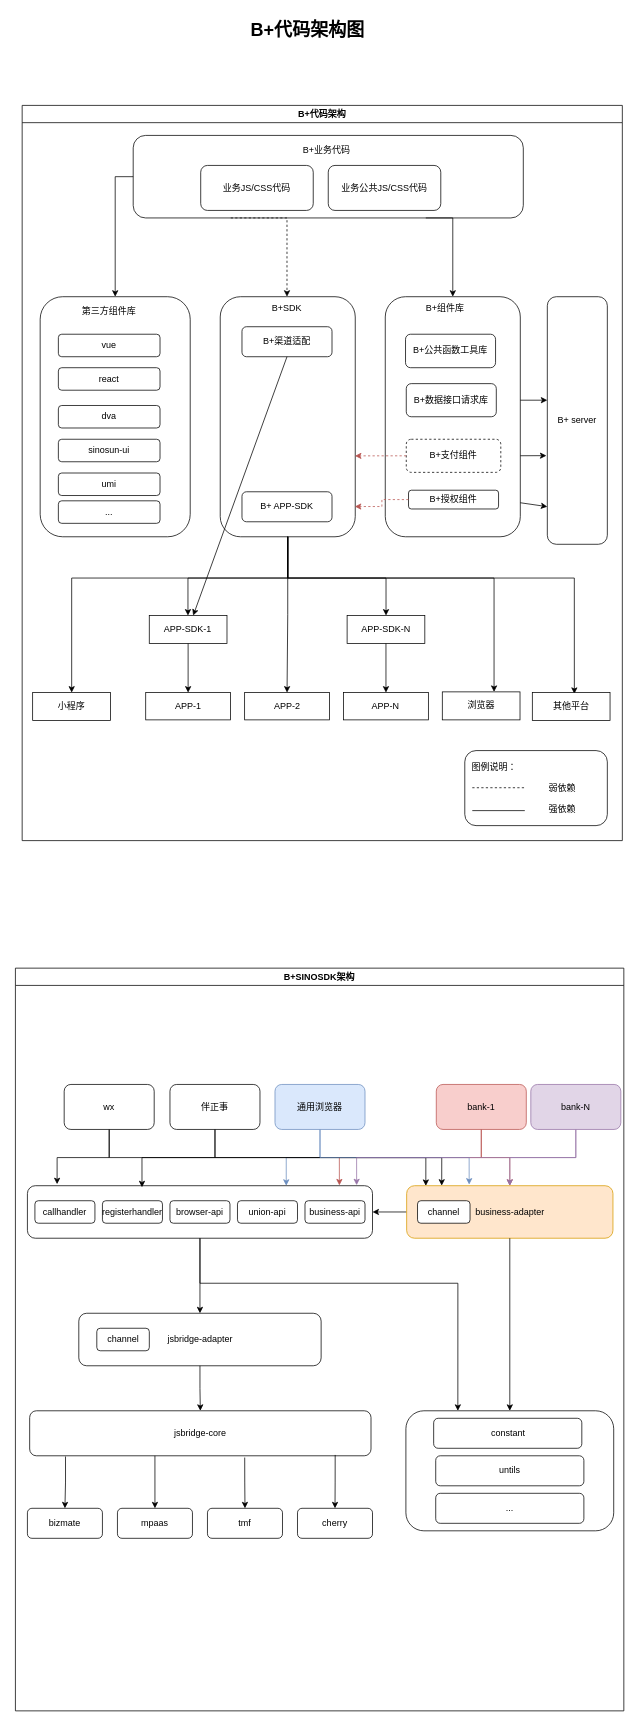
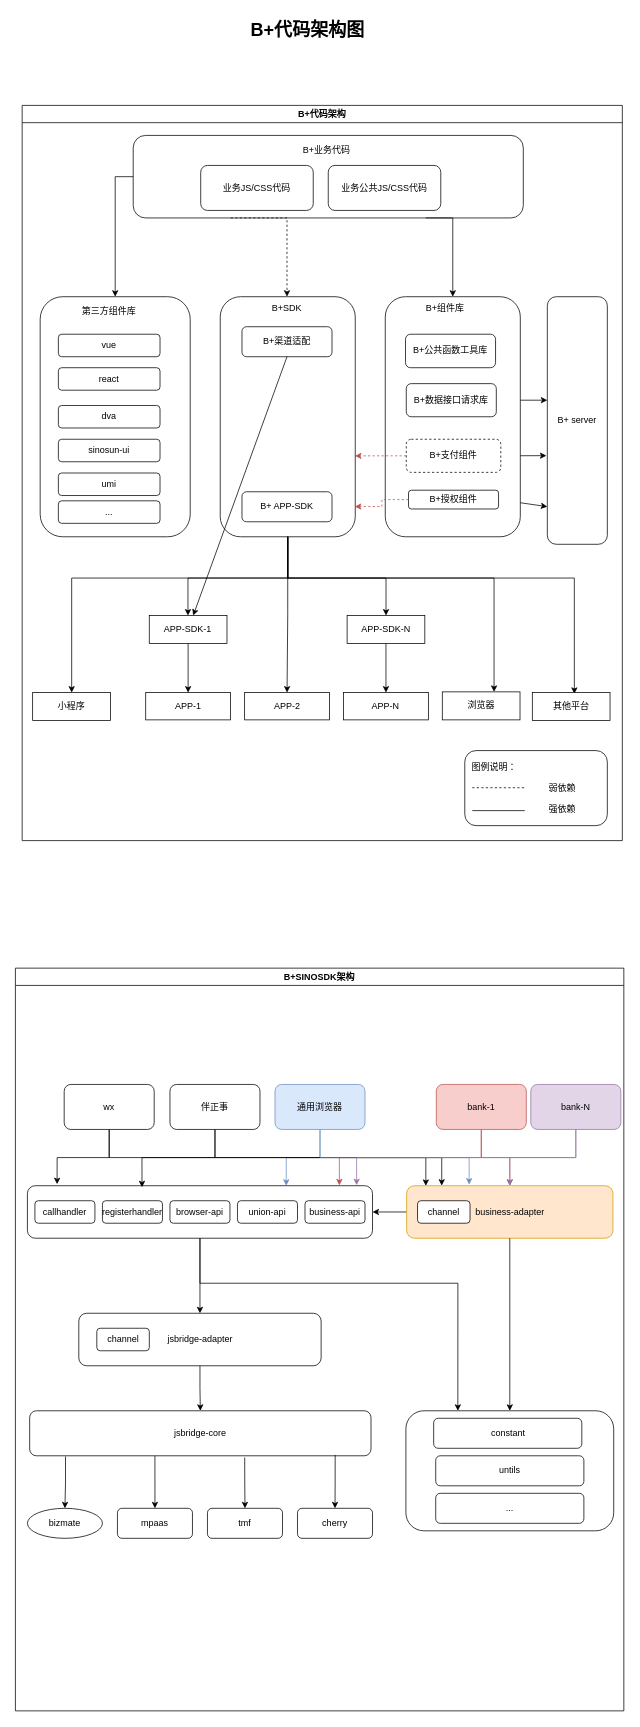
node "bizmate": shape rounded rectangle -> ellipse
